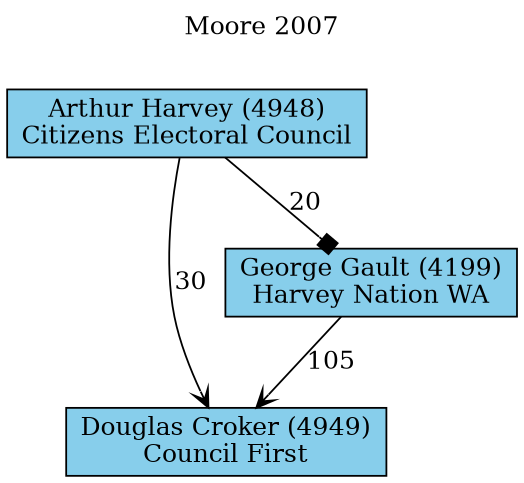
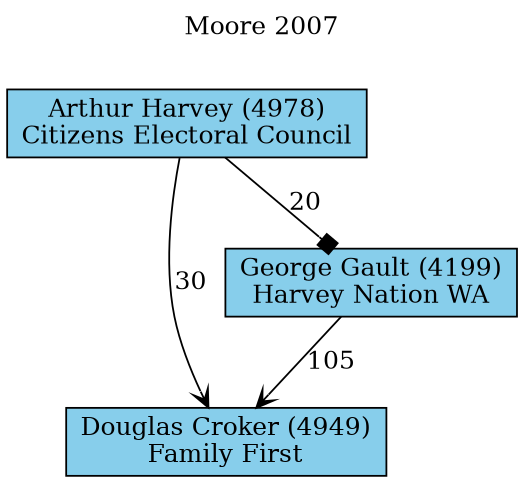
node "Arthur Harvey (4948) Citizens Electoral Council": label "Arthur Harvey (4948) Citizens Electoral Council" -> "Arthur Harvey (4978) Citizens Electoral Council"
node "Douglas Croker (4949) Council First": label "Douglas Croker (4949) Council First" -> "Douglas Croker (4949) Family First"
